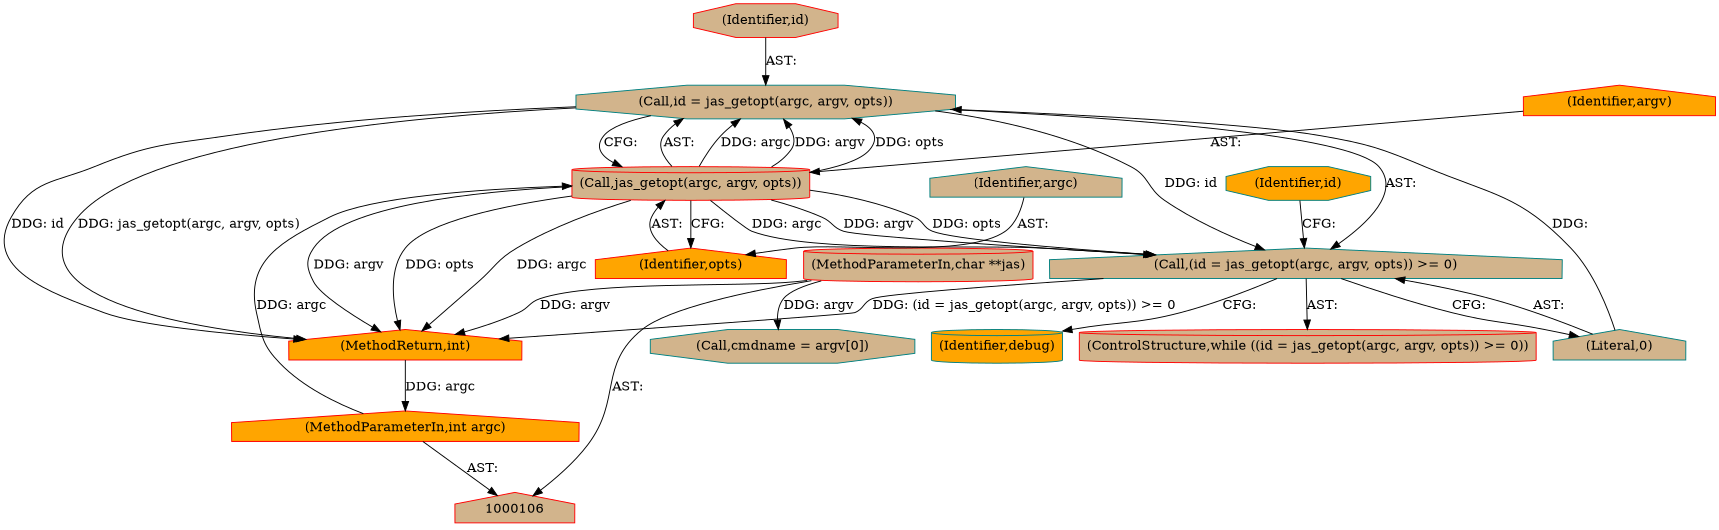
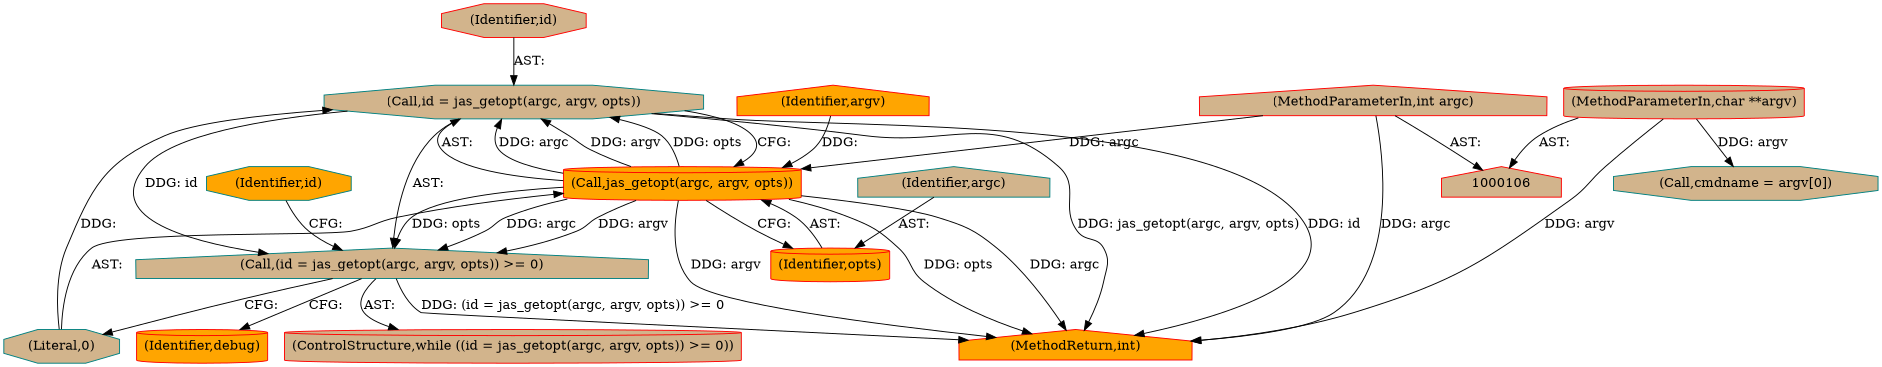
edge "(Identifier,argv)" -> "(Call,jas_getopt(argc, argv, opts))": label "AST: " -> "DDG: "
node "(Call,jas_getopt(argc, argv, opts))": fillcolor tan -> orange
node "(Identifier,opts)": shape house -> cylinder
node "(MethodParameterIn,char **jas)": label "(MethodParameterIn,char **jas)" -> "(MethodParameterIn,char **argv)"
edge "(Literal,0)" -> "(Call,(id = jas_getopt(argc, argv, opts)) >= 0)": now "(Literal,0)" -> "(Call,jas_getopt(argc, argv, opts))"
node "(Identifier,debug)": color teal -> red
node "(Literal,0)": shape house -> octagon
edge "(MethodReturn,int)" -> "(MethodParameterIn,int argc)": reversed
node "(MethodParameterIn,int argc)": fillcolor orange -> tan
